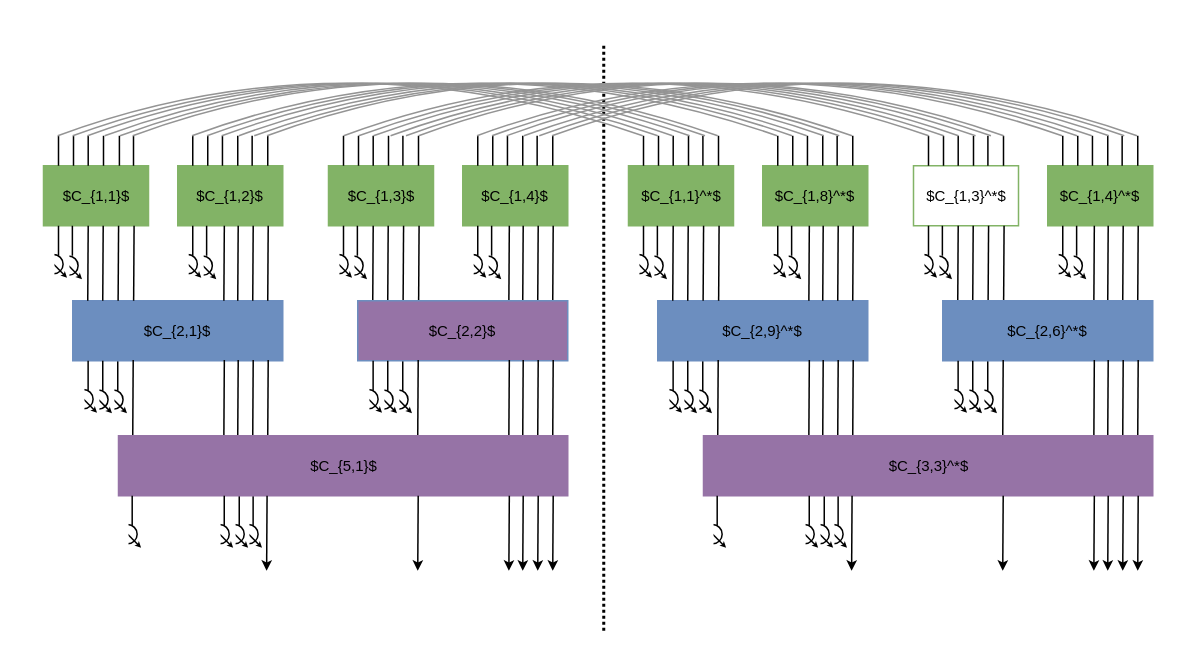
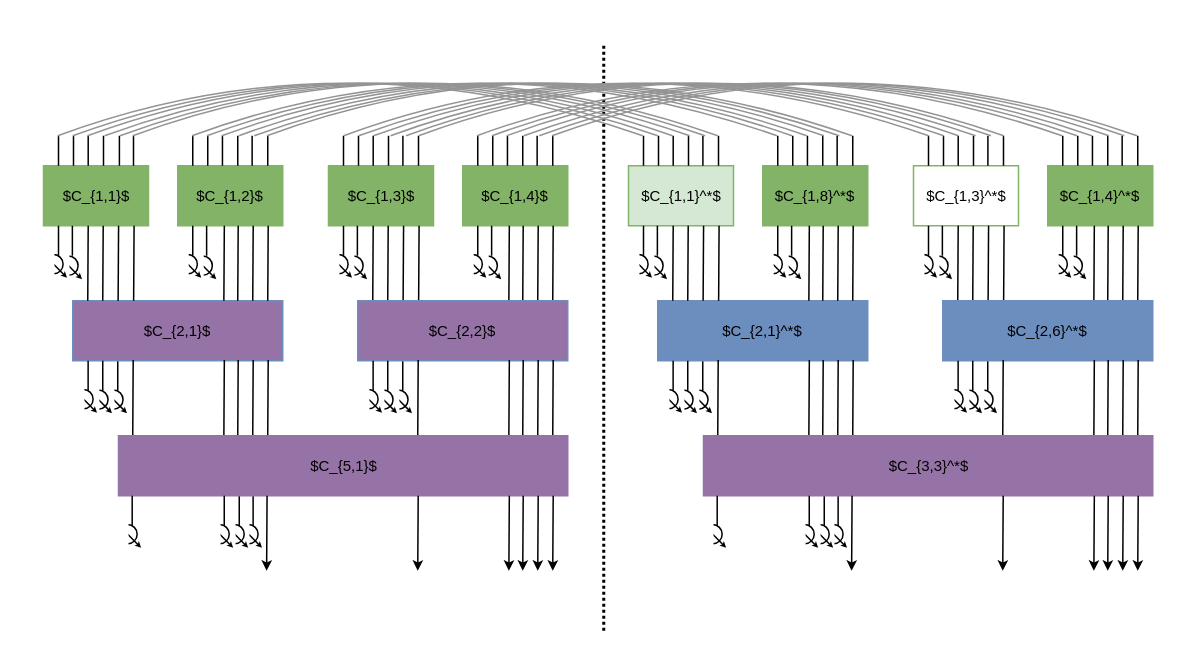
node "$C_{1,1}^*$": fillcolor #82b366 -> #d5e8d4
node "$C_{2,1}$": fillcolor #6c8ebf -> #9673a6
node "$C_{2,9}^*$": label "$C_{2,9}^*$" -> "$C_{2,1}^*$"
